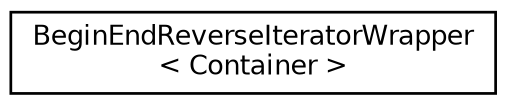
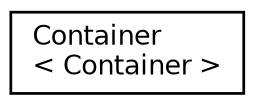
node "BeginEndReverseIteratorWrapper < Container >": label "BeginEndReverseIteratorWrapper < Container >" -> "Container < Container >"
